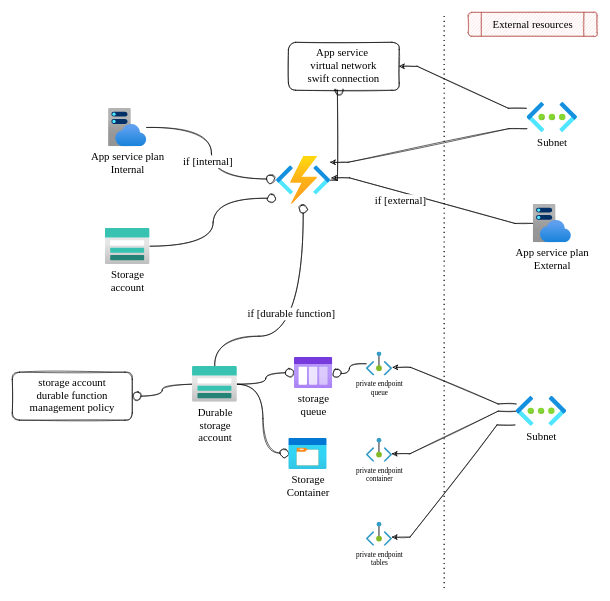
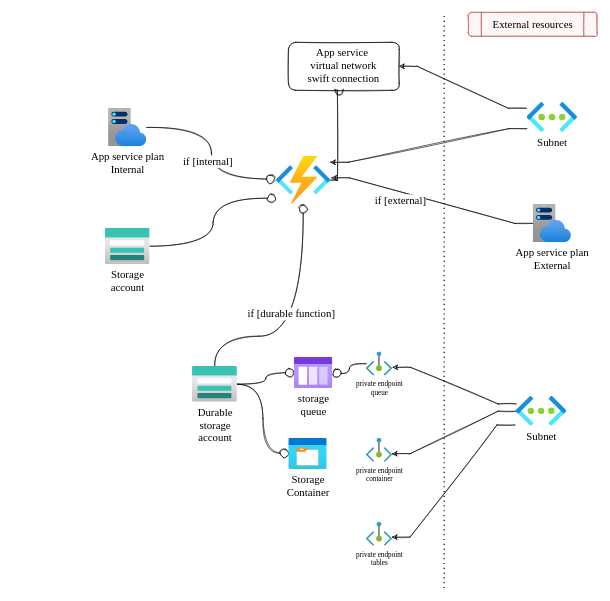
edge "Durable storage account" -> "storage account durable function management policy": removed
node "storage account durable function management policy": removed
